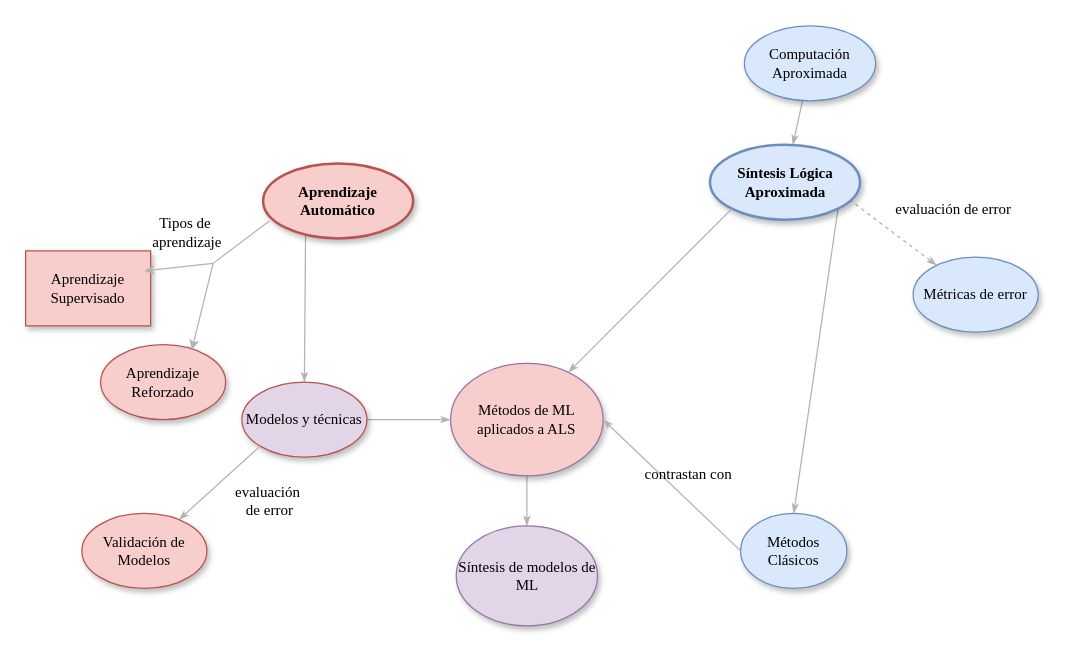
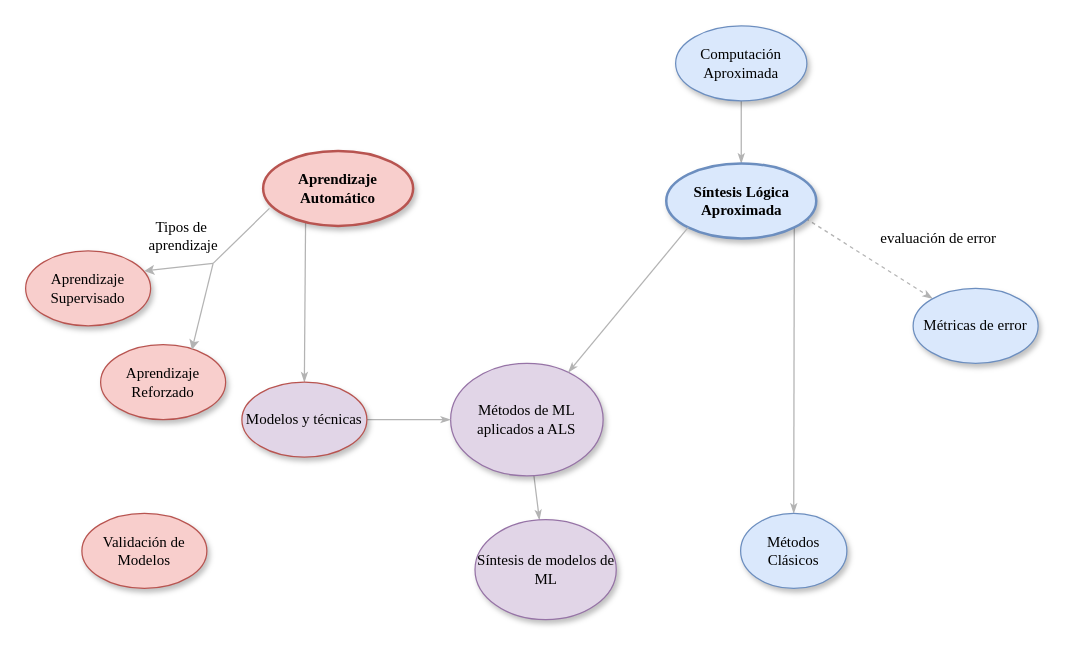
node "Computación Aproximada": moved (810, 63) -> (741, 63)
node "Síntesis Lógica Aproximada": moved (785, 182) -> (741, 201)
node "Aprendizaje Automático": moved (338, 201) -> (338, 188)
node "Aprendizaje Supervisado": shape rectangle -> ellipse
node "Métricas de error": moved (976, 294) -> (976, 326)
node "Métodos de ML aplicados a ALS": fillcolor #f8cecc -> #e1d5e7
edge "Métodos Clásicos" -> "Métodos de ML aplicados a ALS": removed, label "contrastan con"
edge "Modelos y técnicas" -> "Validación de Modelos": removed, label "evaluación de error"
node "Síntesis de modelos de ML": moved (527, 576) -> (546, 569)
